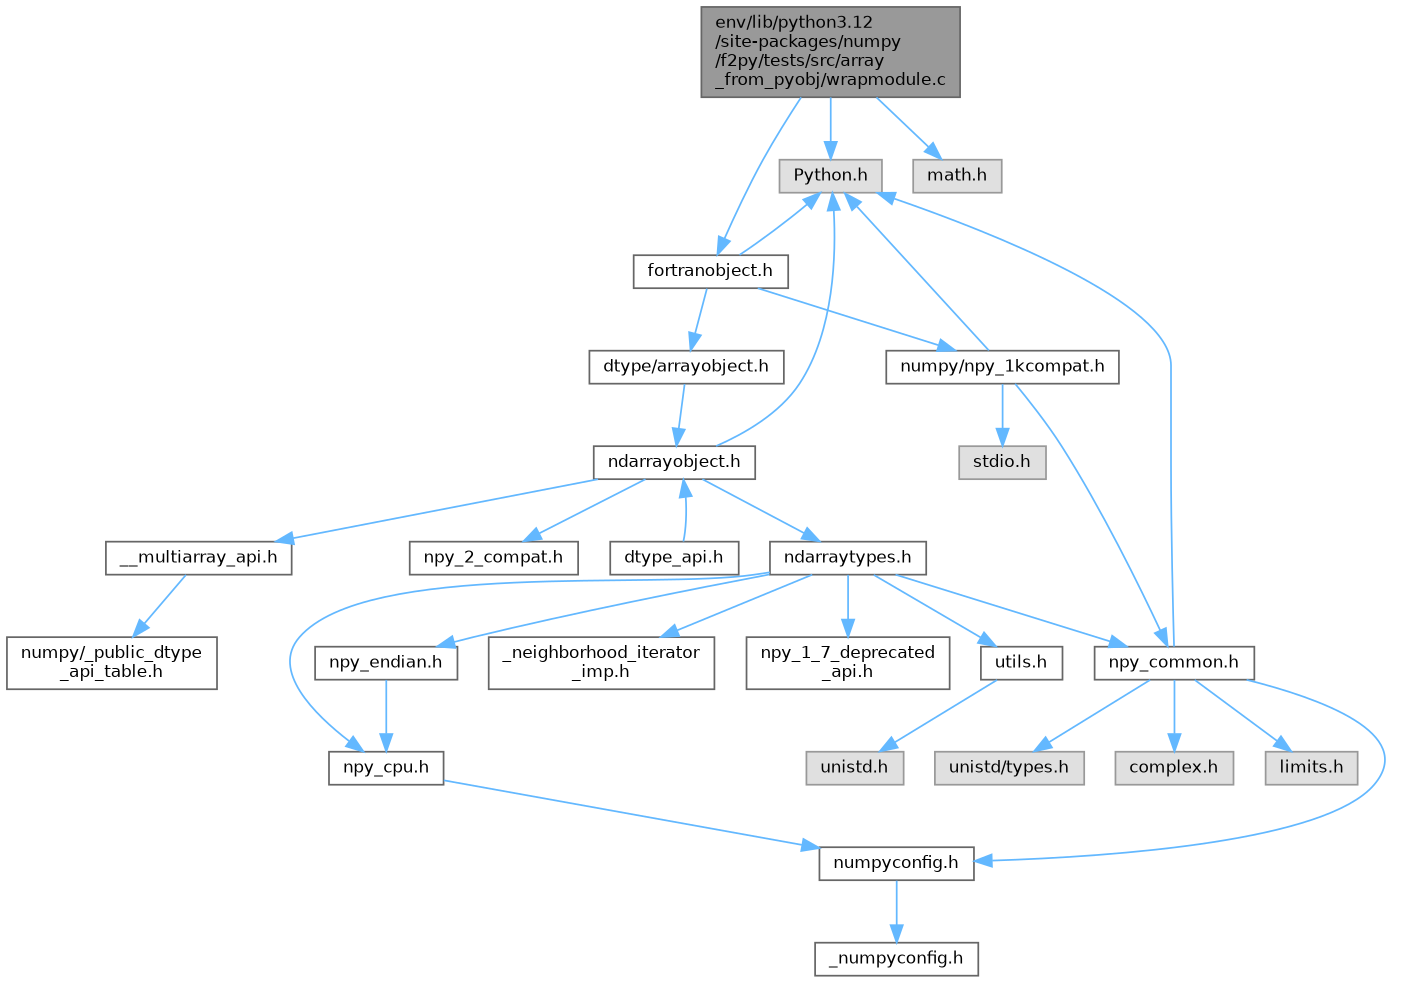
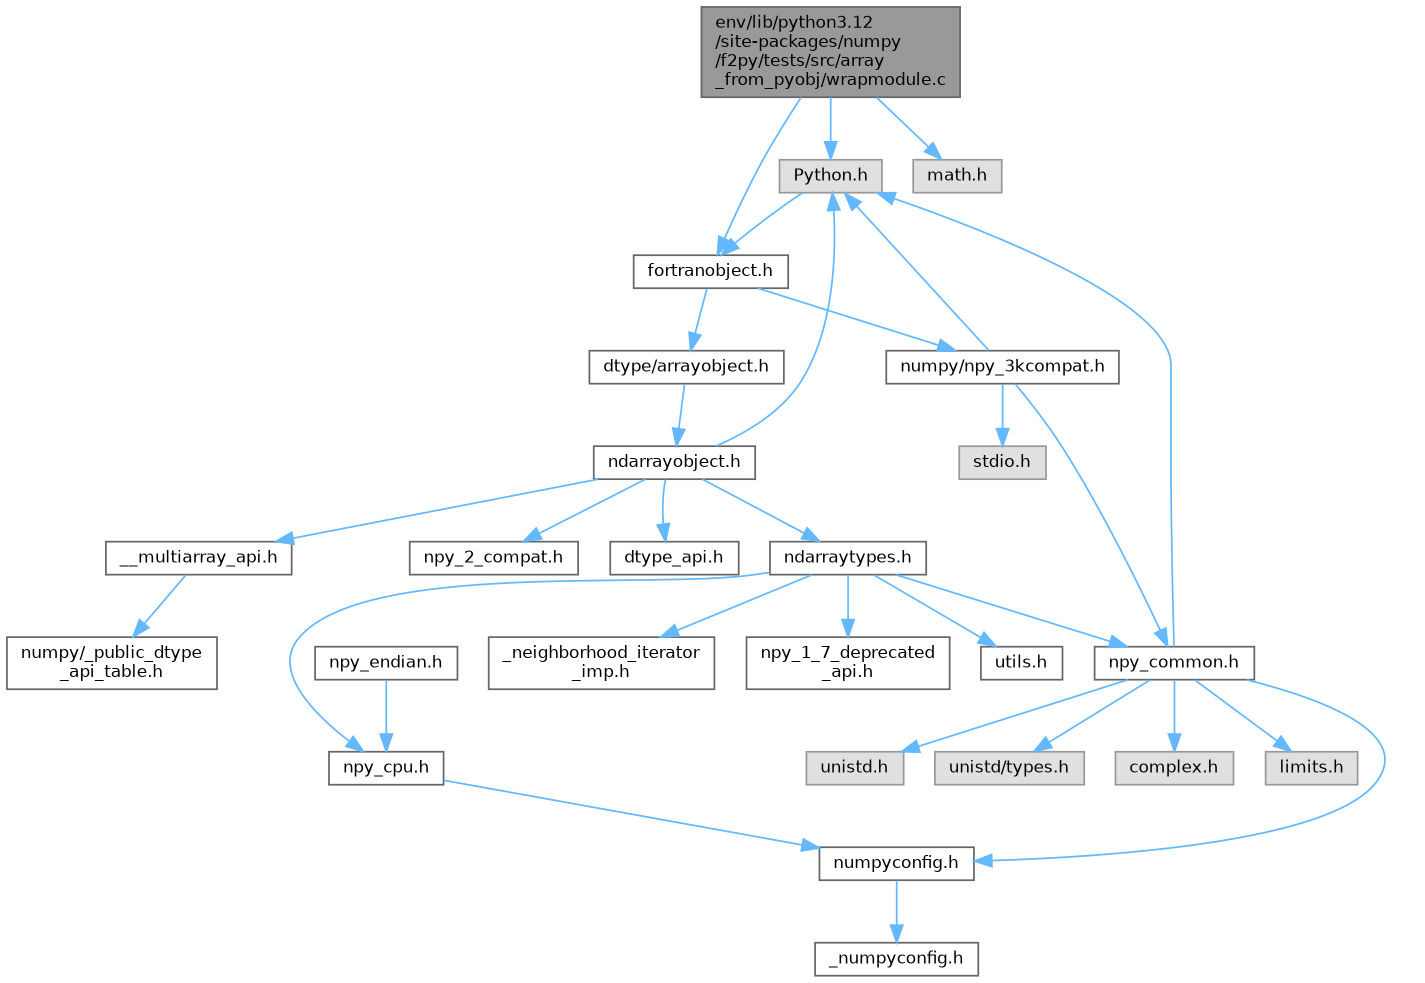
edge "fortranobject.h" -> "Python.h": reversed
node "numpy/npy_1kcompat.h": label "numpy/npy_1kcompat.h" -> "numpy/npy_3kcompat.h"
edge "dtype_api.h" -> "ndarrayobject.h": reversed
edge "ndarraytypes.h" -> "npy_endian.h": removed
edge "utils.h" -> "unistd.h": now "npy_common.h" -> "unistd.h"
